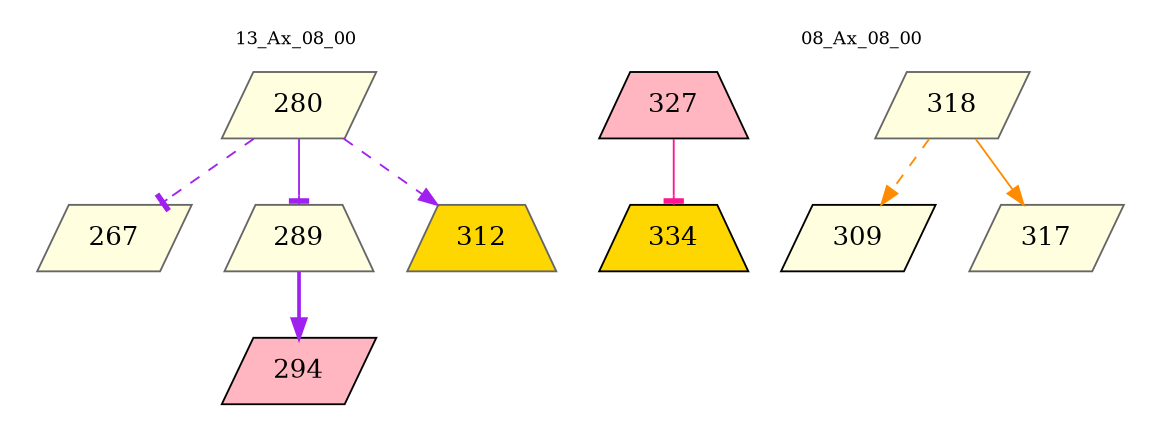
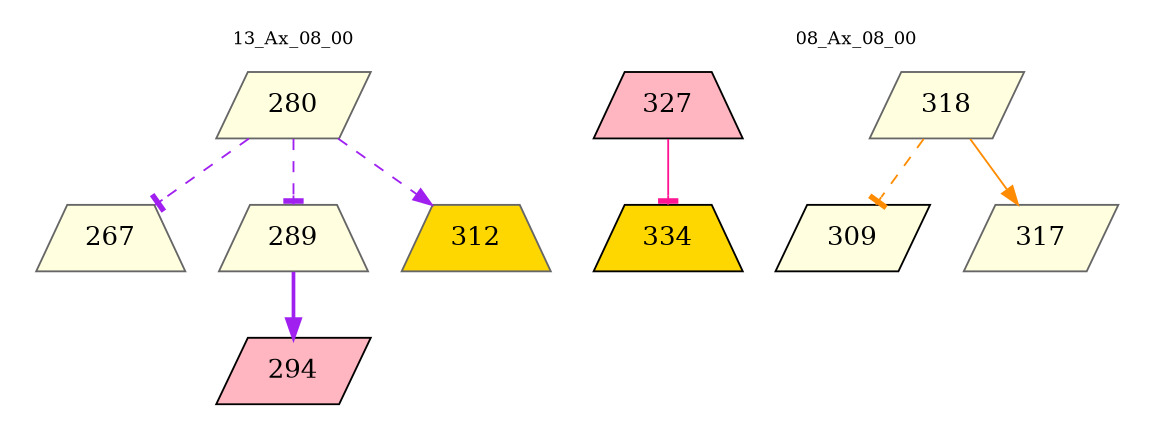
edge "318" -> "309": arrowhead normal -> tee
edge "280" -> "289": style solid -> dashed
node "267": shape parallelogram -> trapezium
